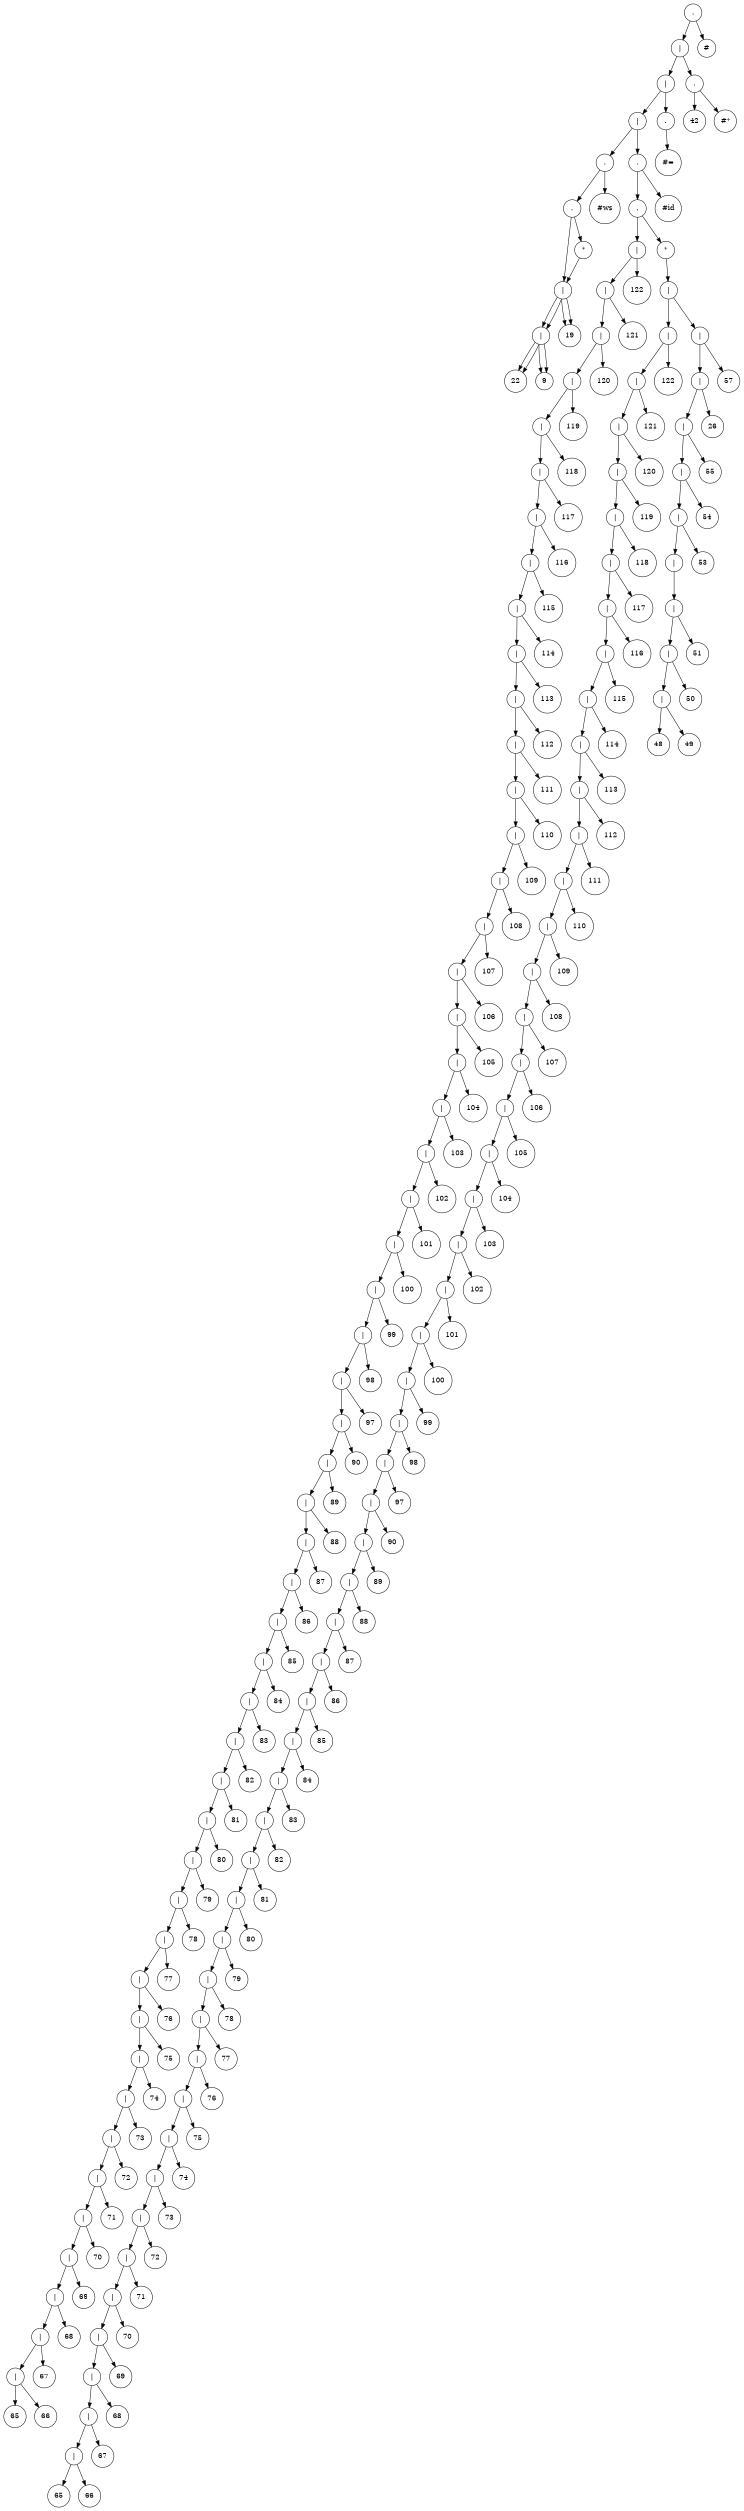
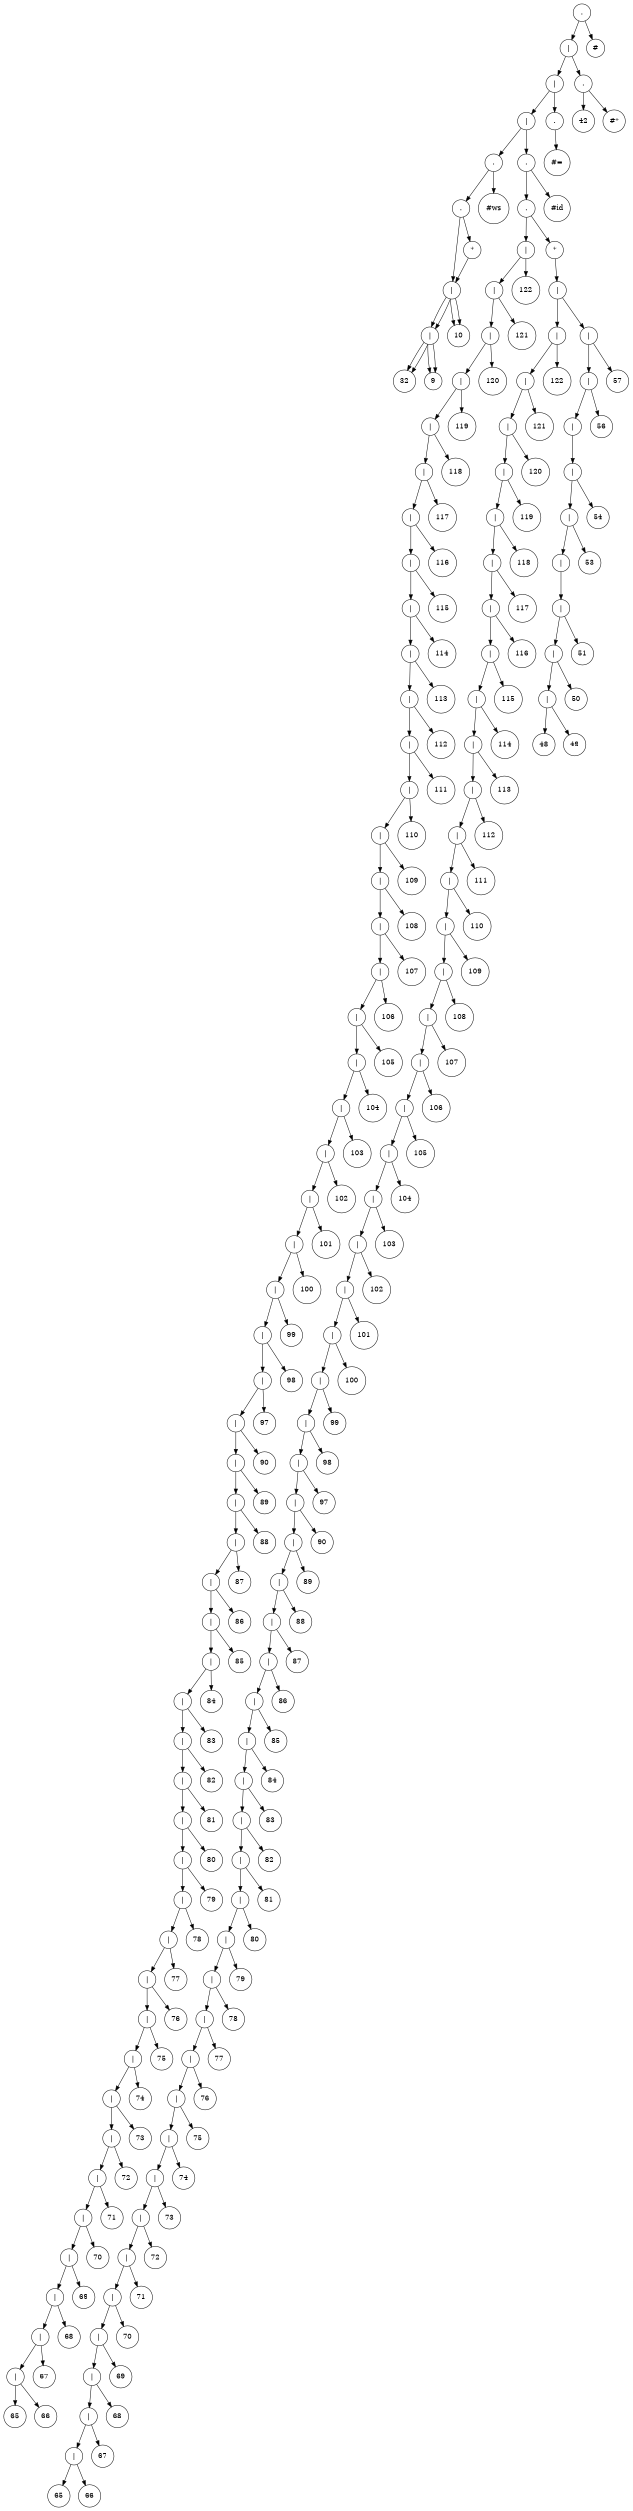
node "19": label "19" -> "10"
node "22": label "22" -> "32"
node "26": label "26" -> "56"
node "55": removed
